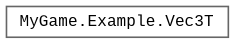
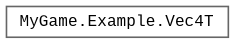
node "MyGame.Example.Vec3T": label "MyGame.Example.Vec3T" -> "MyGame.Example.Vec4T"
